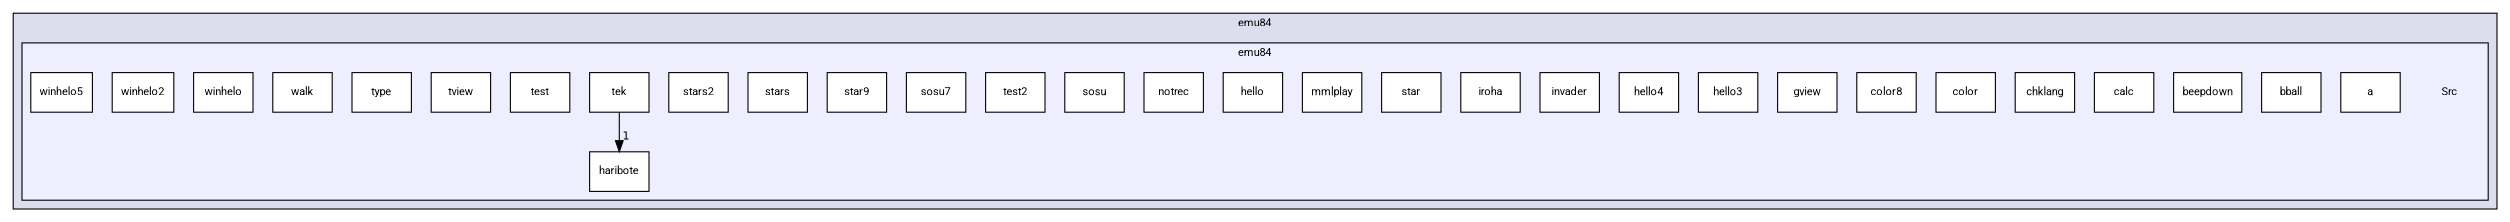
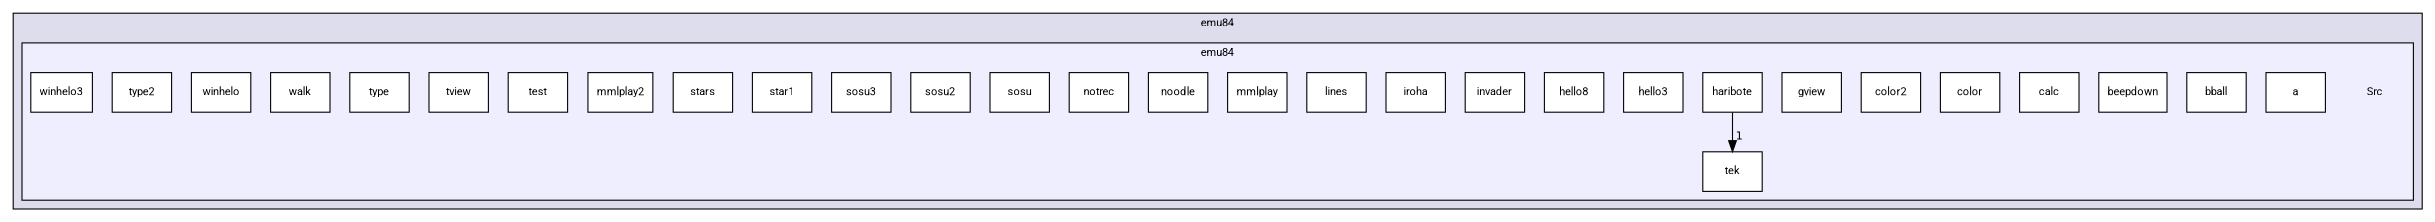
node "winhelo5": label "winhelo5" -> "winhelo3"
node "winhelo2": label "winhelo2" -> "type2"
node "stars2": label "stars2" -> "mmlplay2"
node "star9": label "star9" -> "star1"
node "sosu7": label "sosu7" -> "sosu3"
node "test2": label "test2" -> "sosu2"
node "hello": label "hello" -> "noodle"
node "star": label "star" -> "lines"
node "hello4": label "hello4" -> "hello8"
node "color8": label "color8" -> "color2"
node "chklang": removed
edge "tek" -> "haribote": reversed
